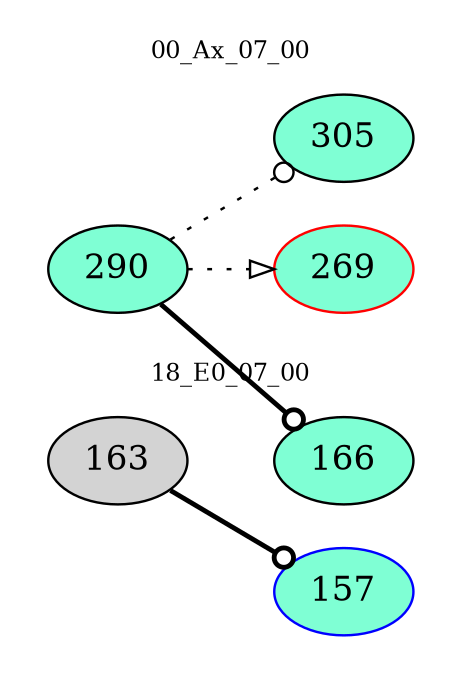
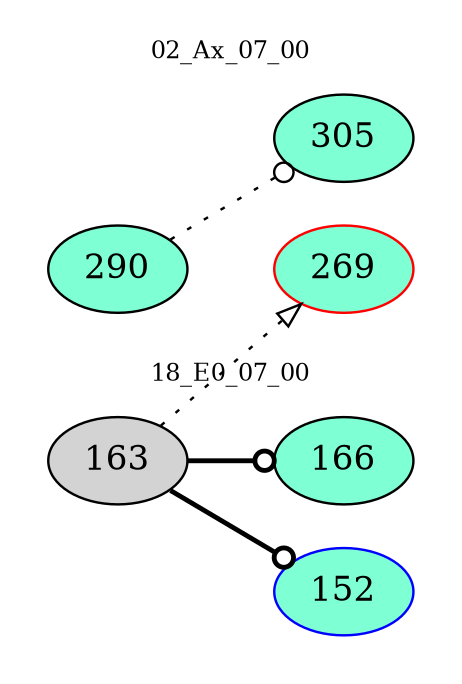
cluster "00_Ax_07_00": label "00_Ax_07_00" -> "02_Ax_07_00"
edge "290" -> "269": now "163" -> "269"
edge "290" -> "166": now "163" -> "166"
node "157": label "157" -> "152"
